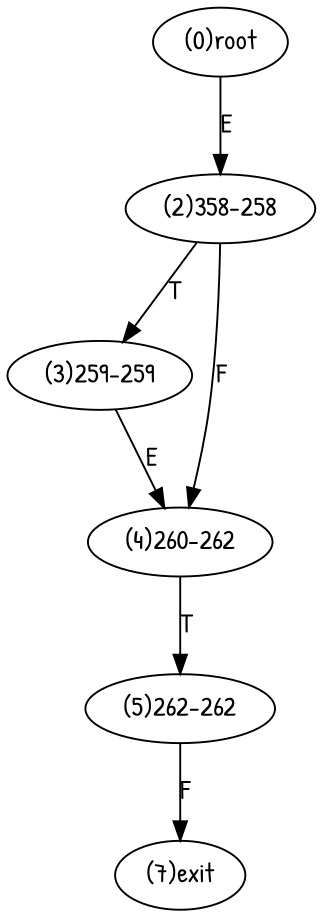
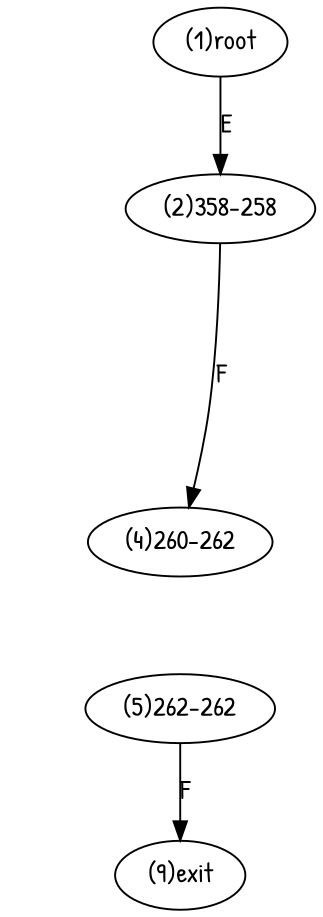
node "(0)root": label "(0)root" -> "(1)root"
node "(3)259-259": removed
edge "(4)260-262" -> "(5)262-262": removed, label "T"
node "(7)exit": label "(7)exit" -> "(9)exit"
